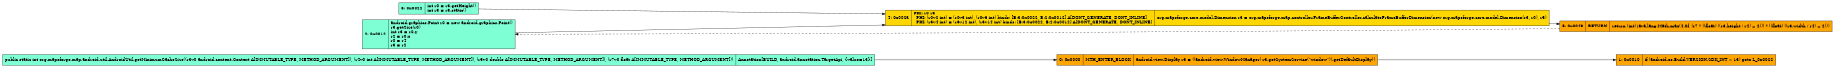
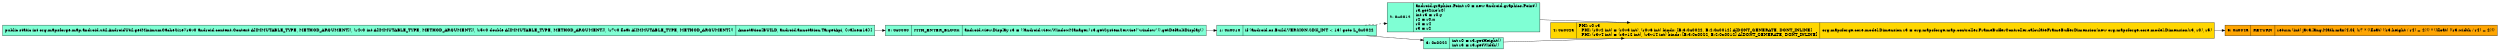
node "3: 0x0022": text "int r3 = r3.static()" -> "int r3 = r3.getWidth()"
edge "5: 0x004a" -> "2: 0x0012": now "1: 0x0010" -> "2: 0x0012"
edge "1: 0x0010" -> "3: 0x0022": added
node "0: 0x0000": fillcolor orange -> aquamarine
node "1: 0x0010": fillcolor orange -> aquamarine
